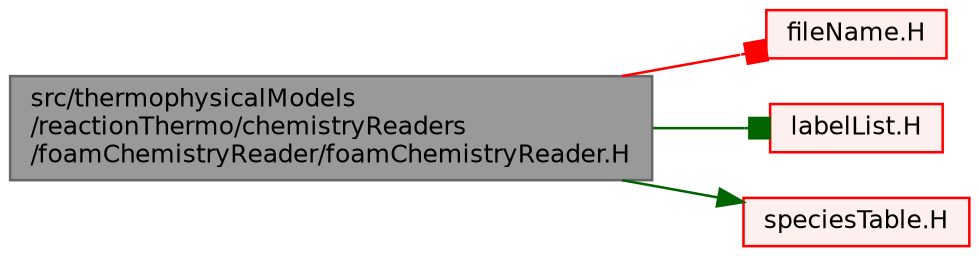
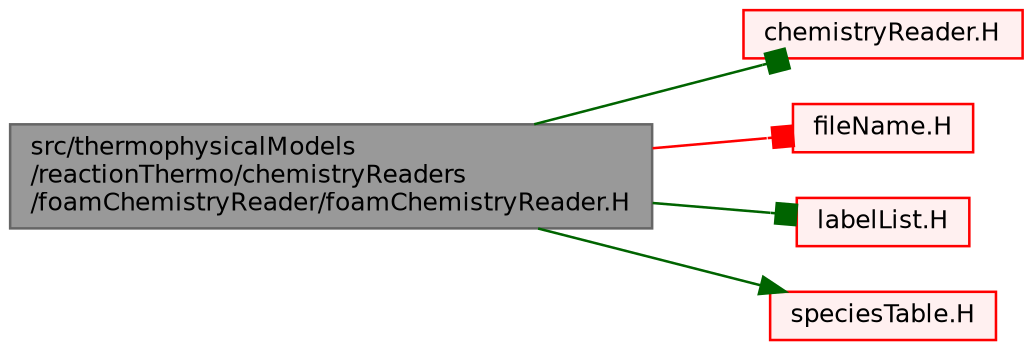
node "chemistryReader.H": added
